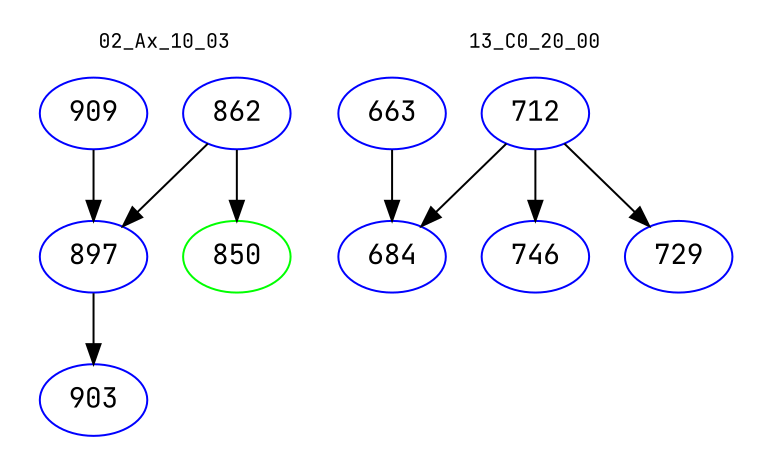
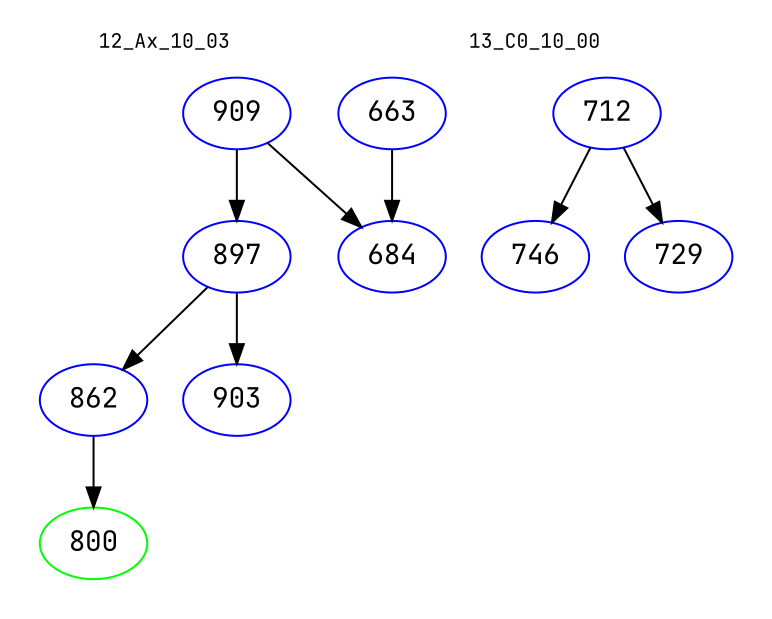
cluster "02_Ax_10_03": label "02_Ax_10_03" -> "12_Ax_10_03"
cluster "13_C0_20_00": label "13_C0_20_00" -> "13_C0_10_00"
edge "862" -> "897": reversed
edge "712" -> "684": now "909" -> "684"
node "850": label "850" -> "800"
